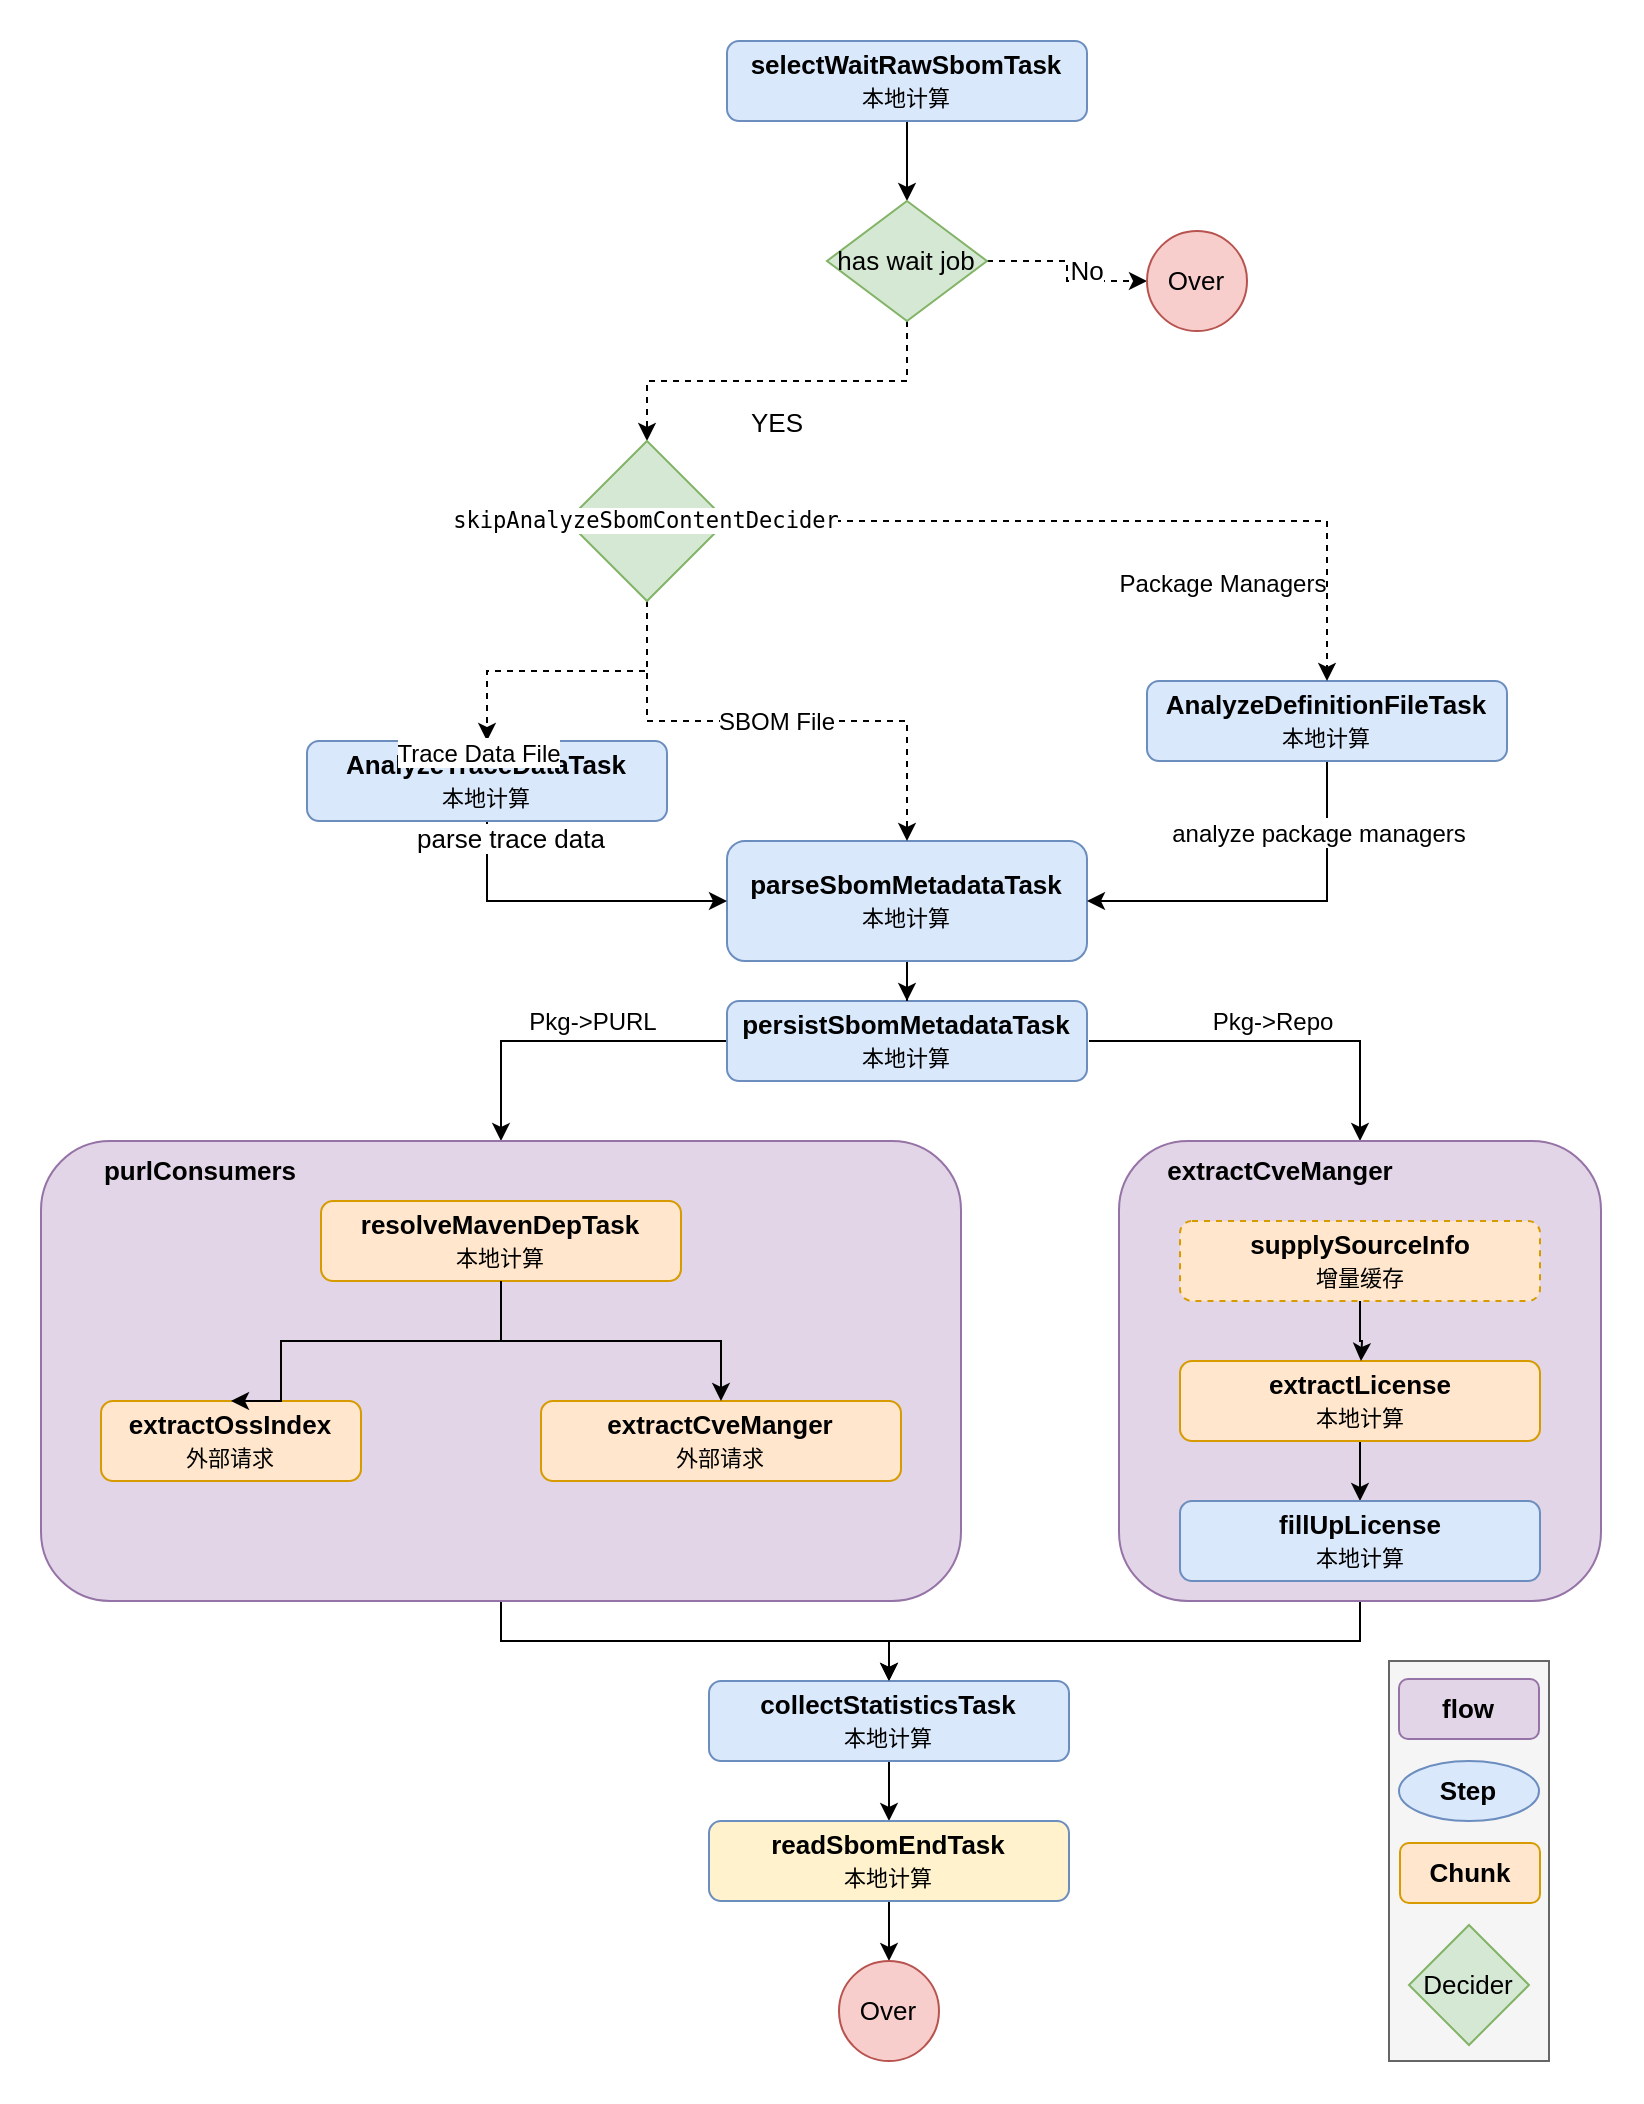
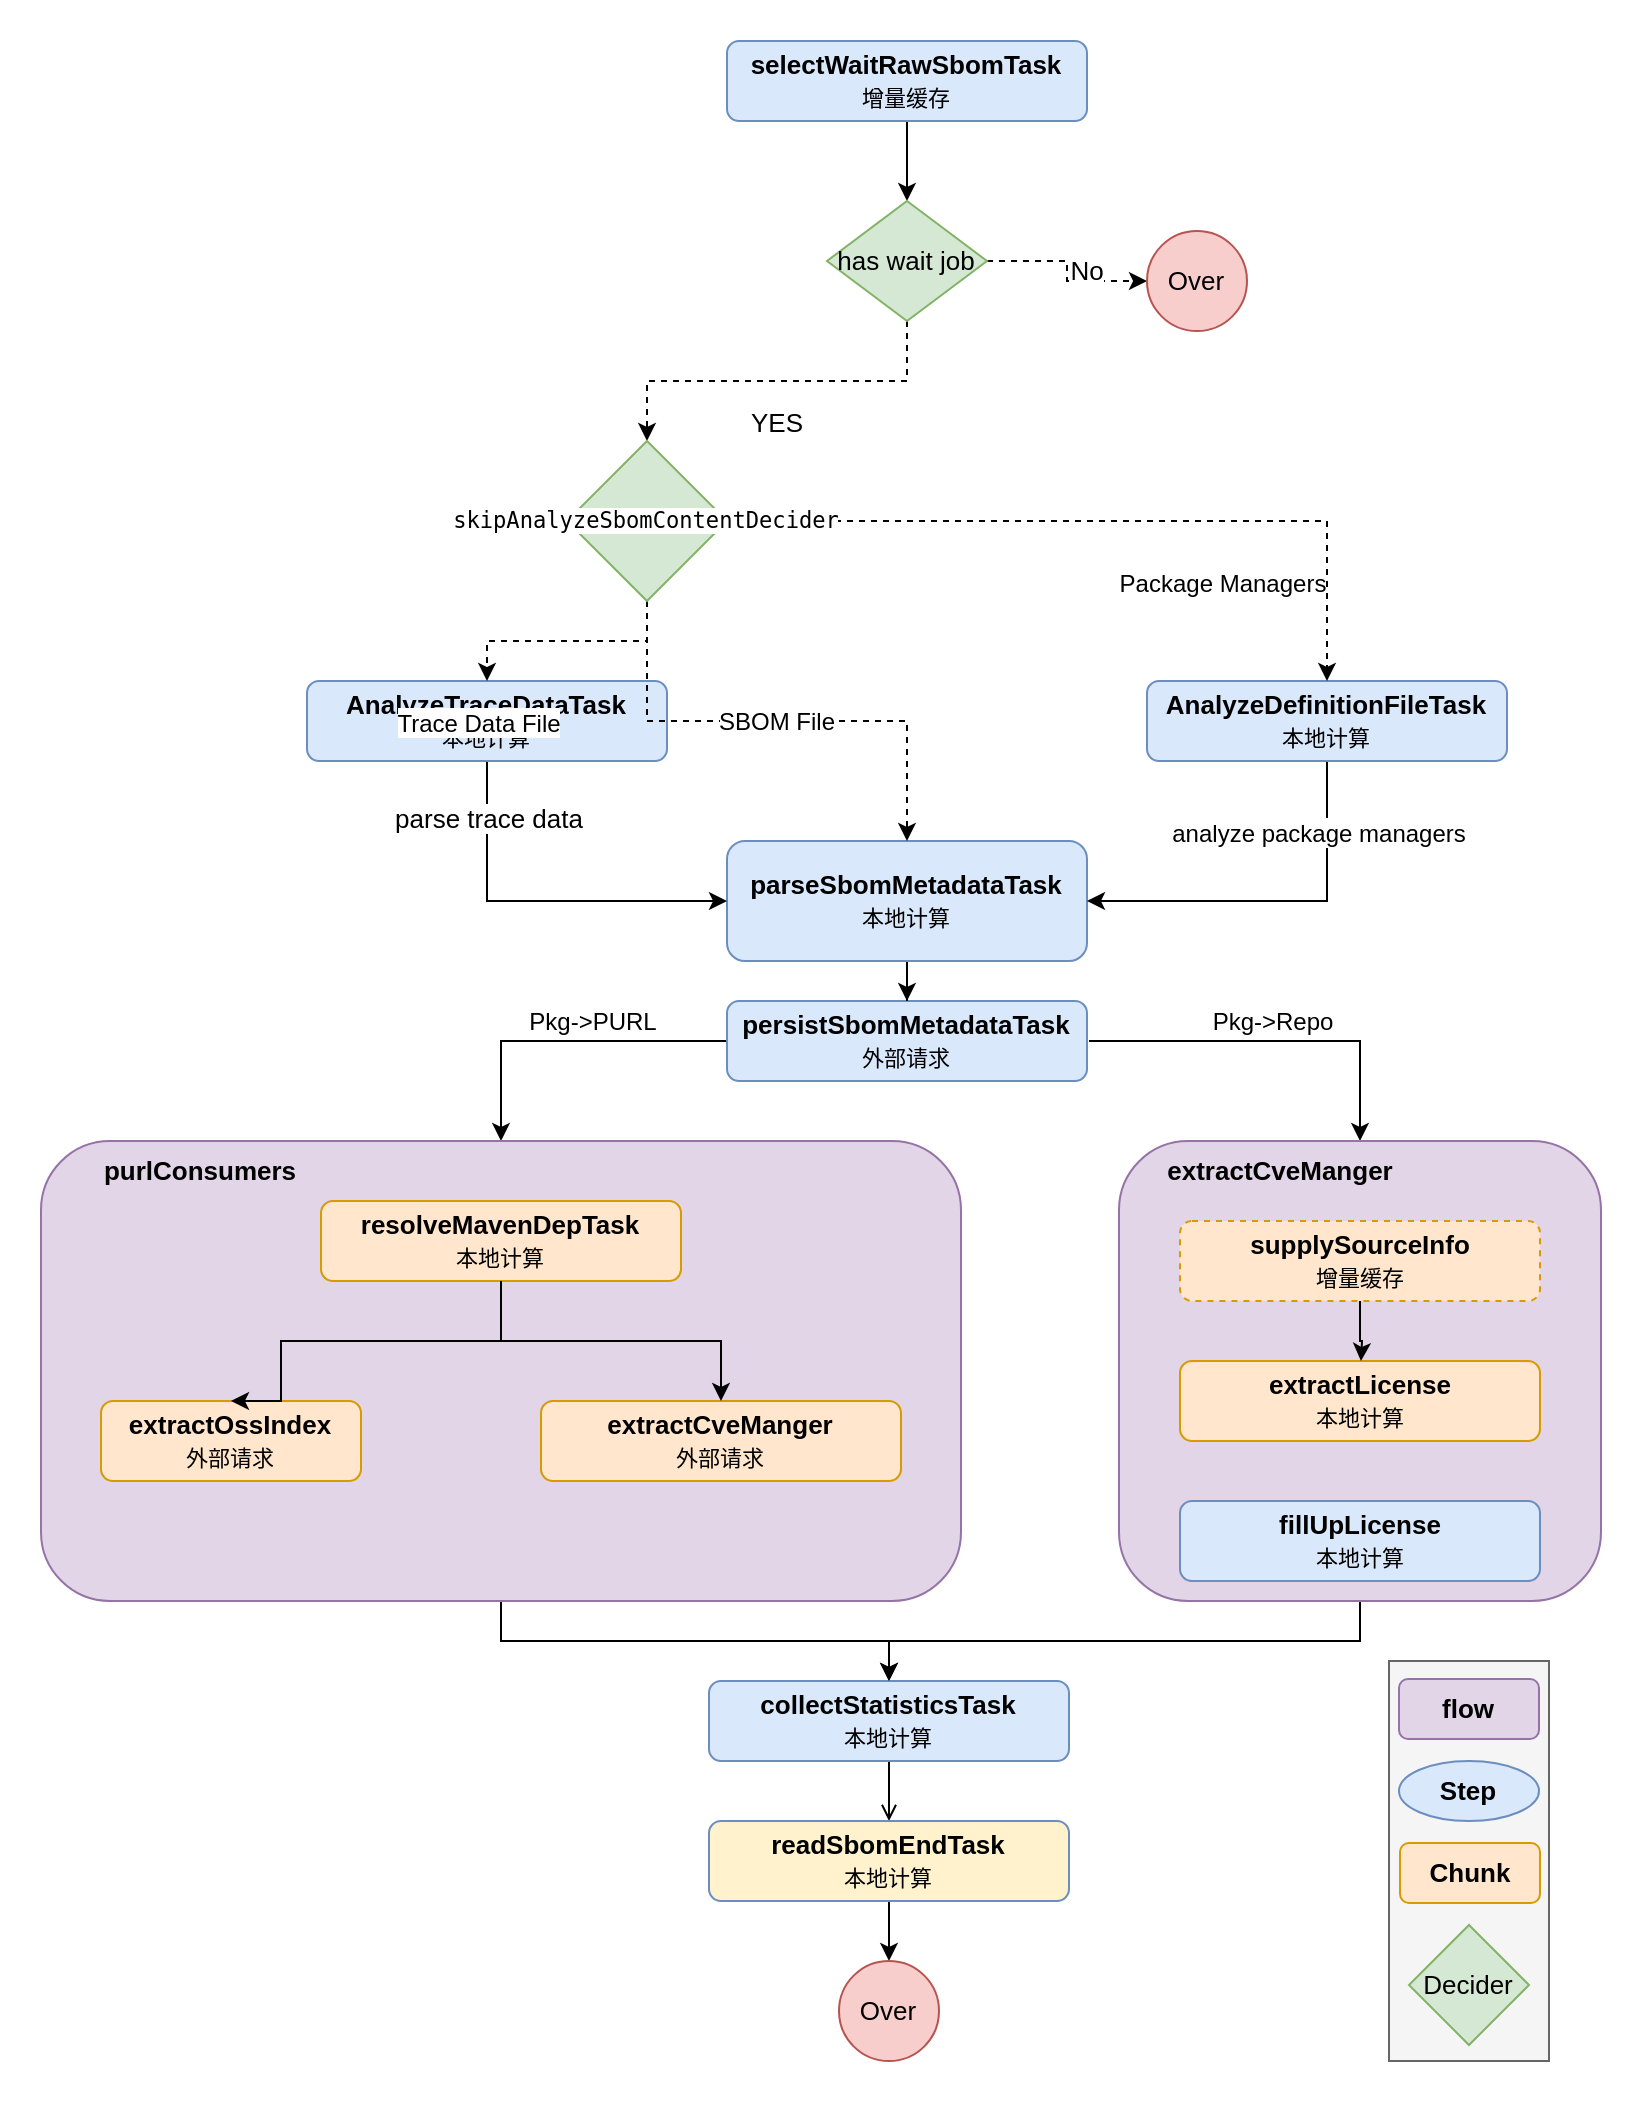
node "selectWaitRawSbomTask 本地计算": label "selectWaitRawSbomTask 本地计算" -> "selectWaitRawSbomTask 增量缓存"
node "AnalyzeTraceDataTask 本地计算": moved (487, 781) -> (487, 721)
node "persistSbomMetadataTask 本地计算": label "persistSbomMetadataTask 本地计算" -> "persistSbomMetadataTask 外部请求"
edge "extractLicense 本地计算" -> "fillUpLicense 本地计算": removed
edge "collectStatisticsTask 本地计算" -> "readSbomEndTask 本地计算": arrowhead classic -> open
